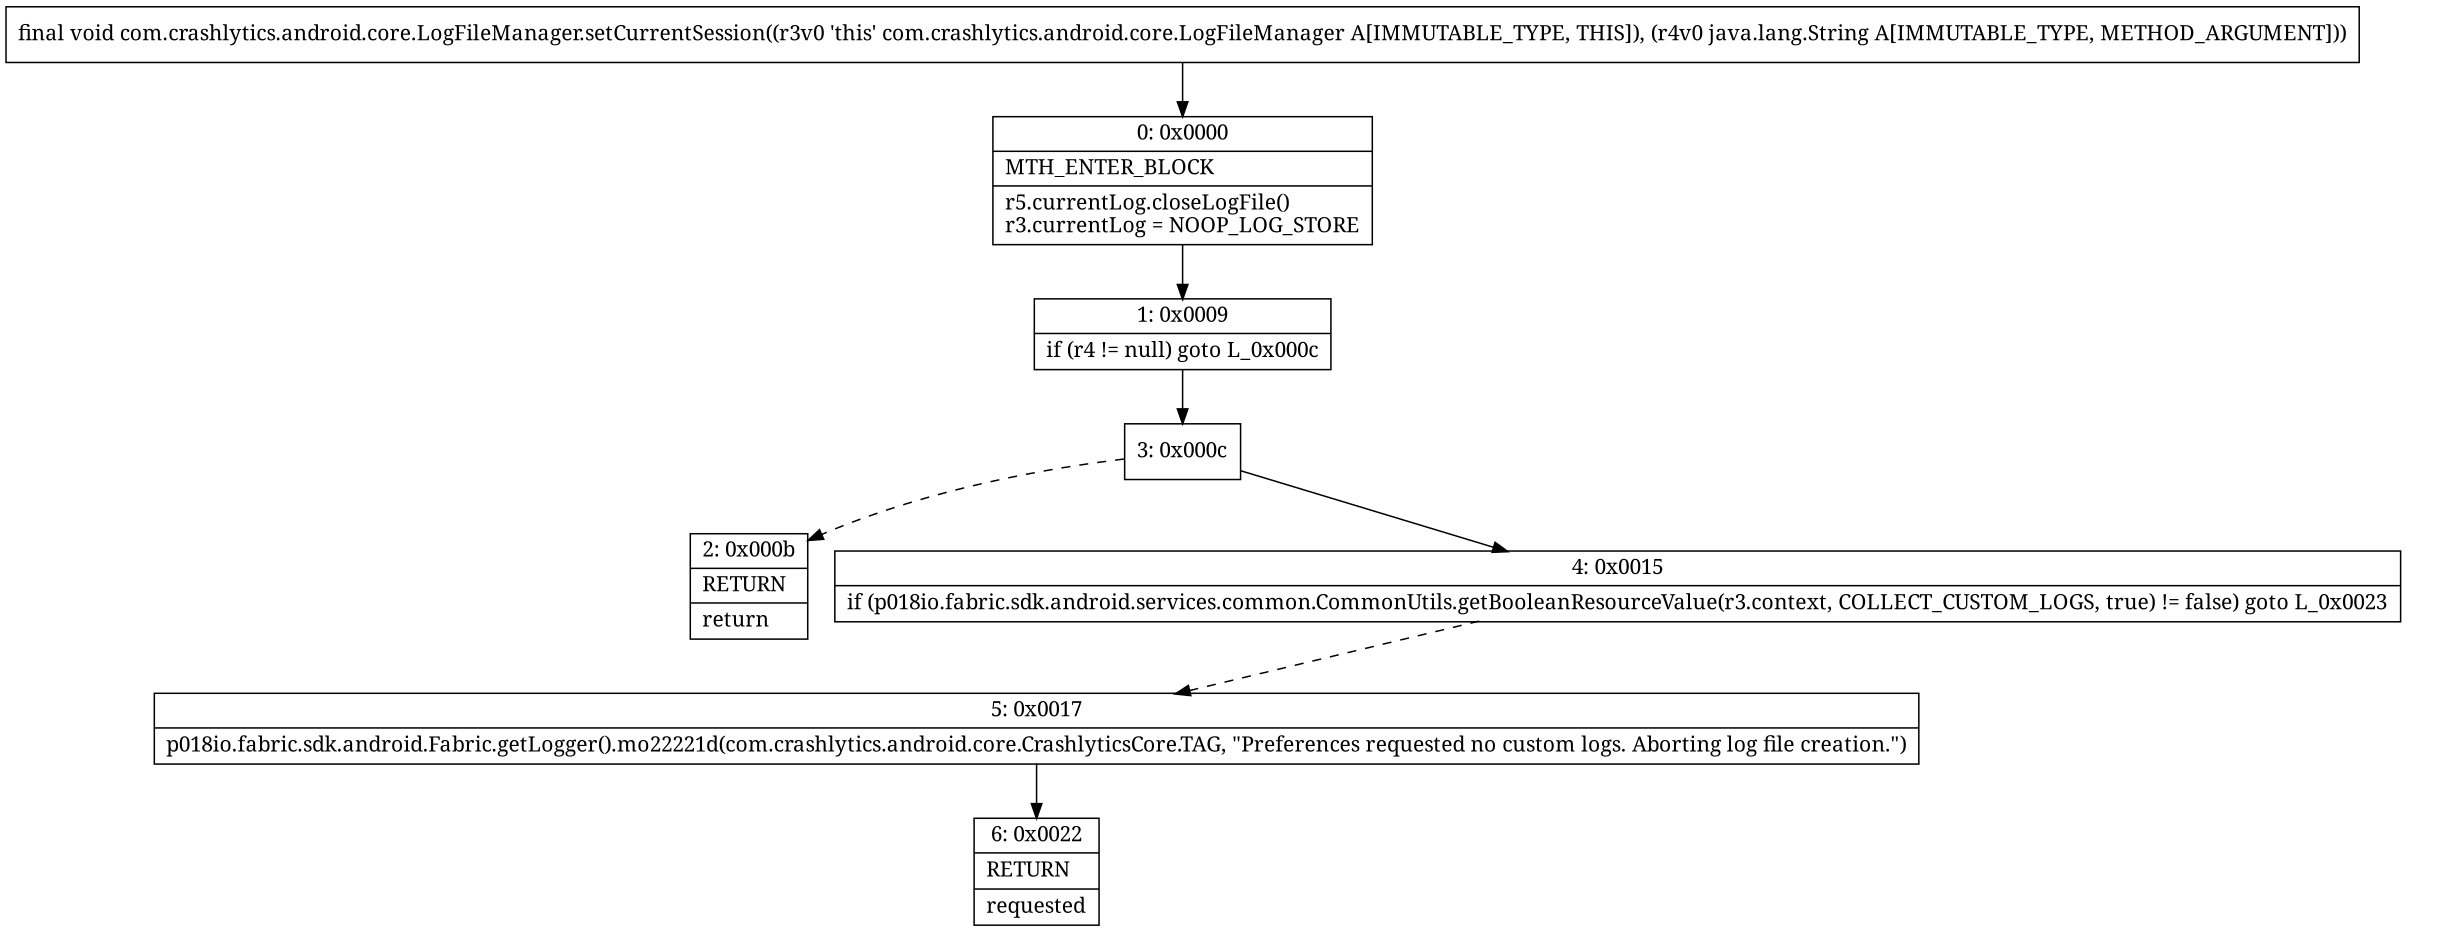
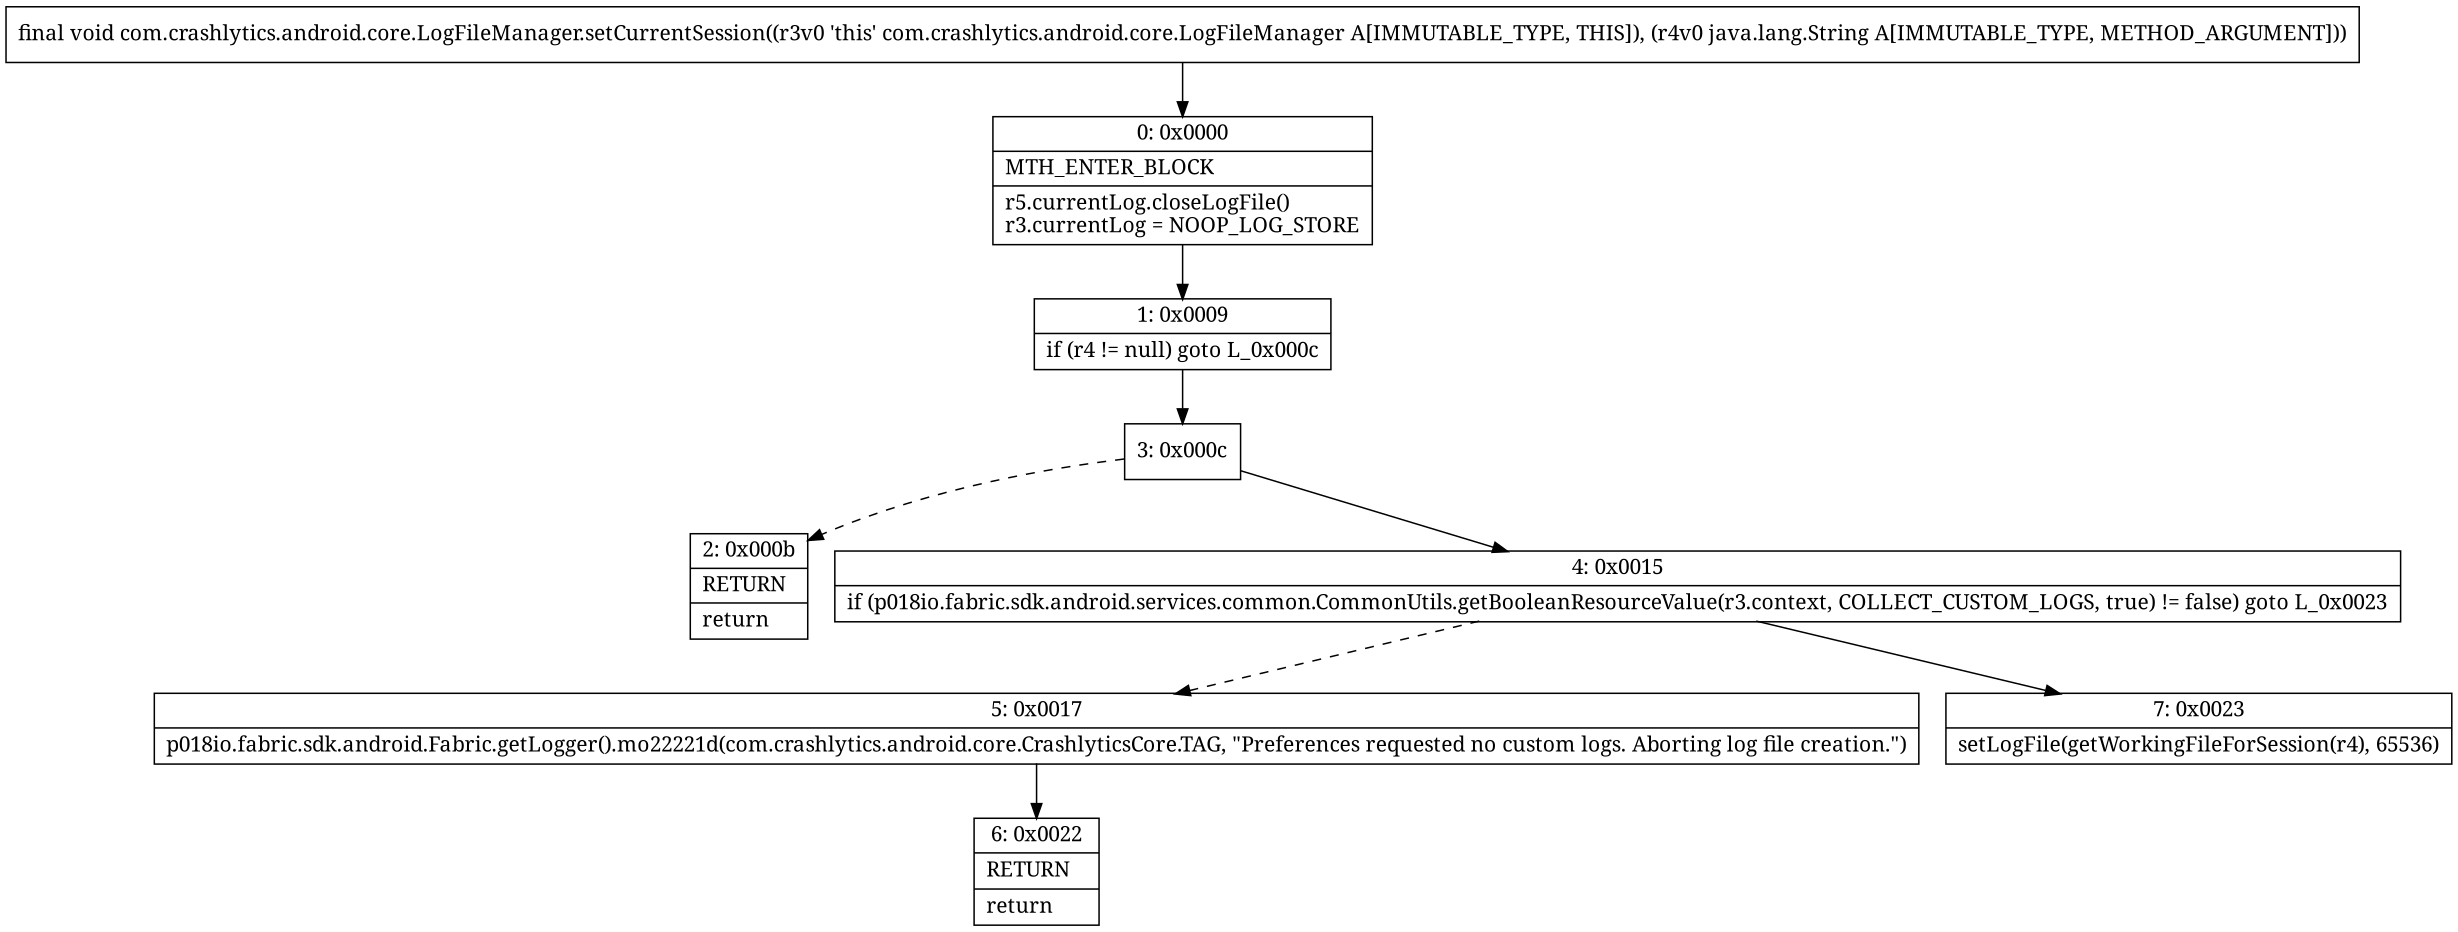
node "7: 0x0023": added
node "6: 0x0022": text "requested" -> "return"
